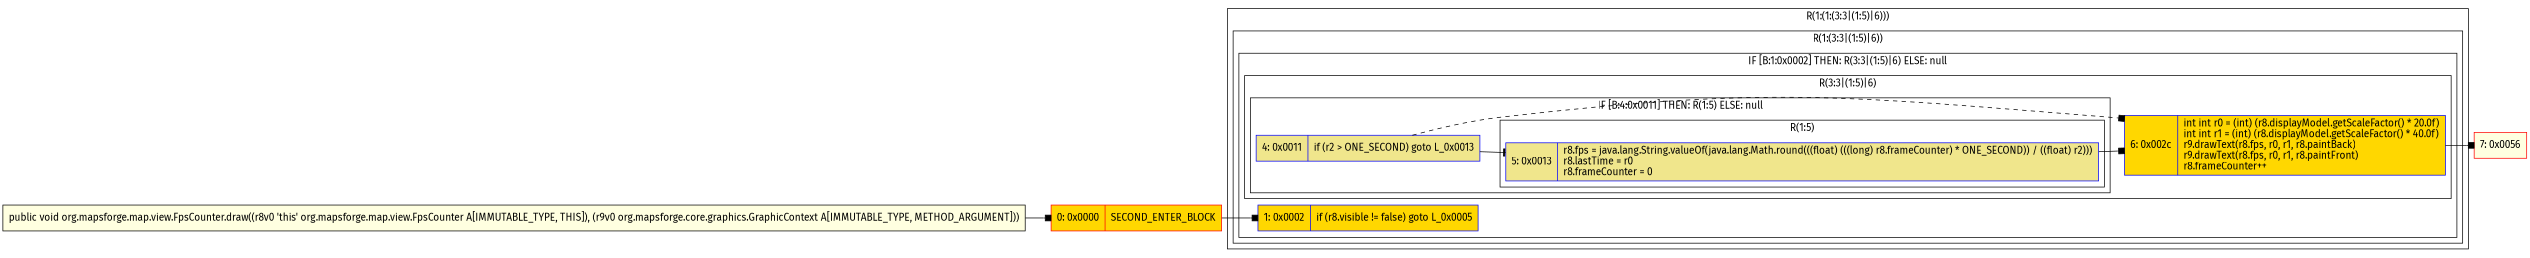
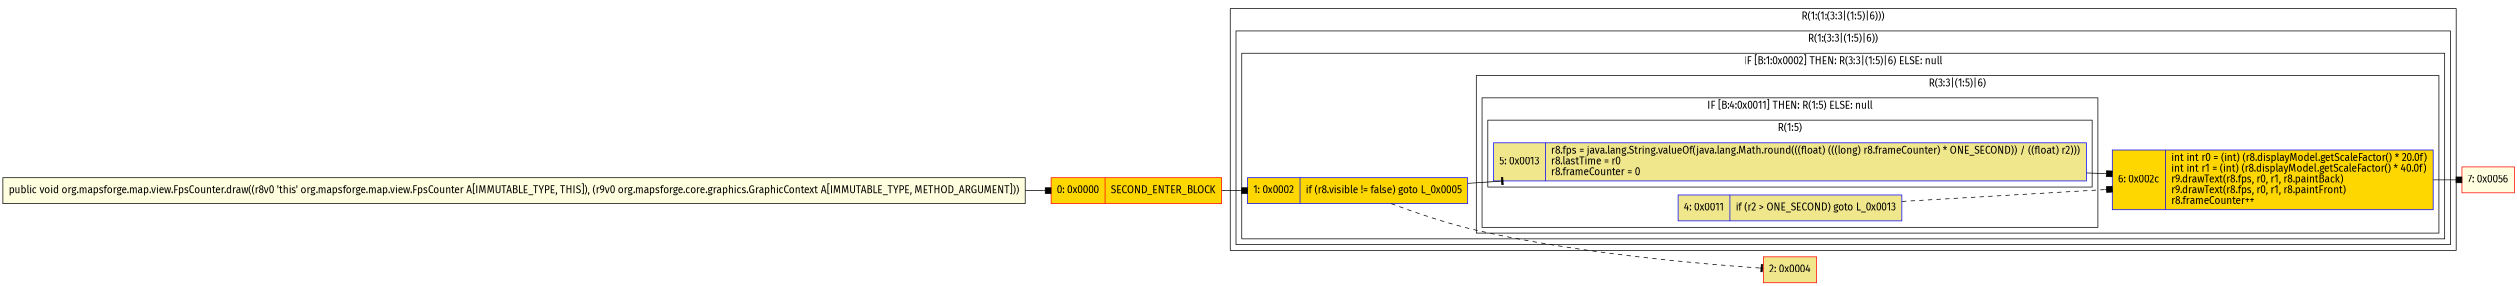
edge "4: 0x0011" -> "5: 0x0013": now "1: 0x0002" -> "5: 0x0013"
node "2: 0x0004": added
